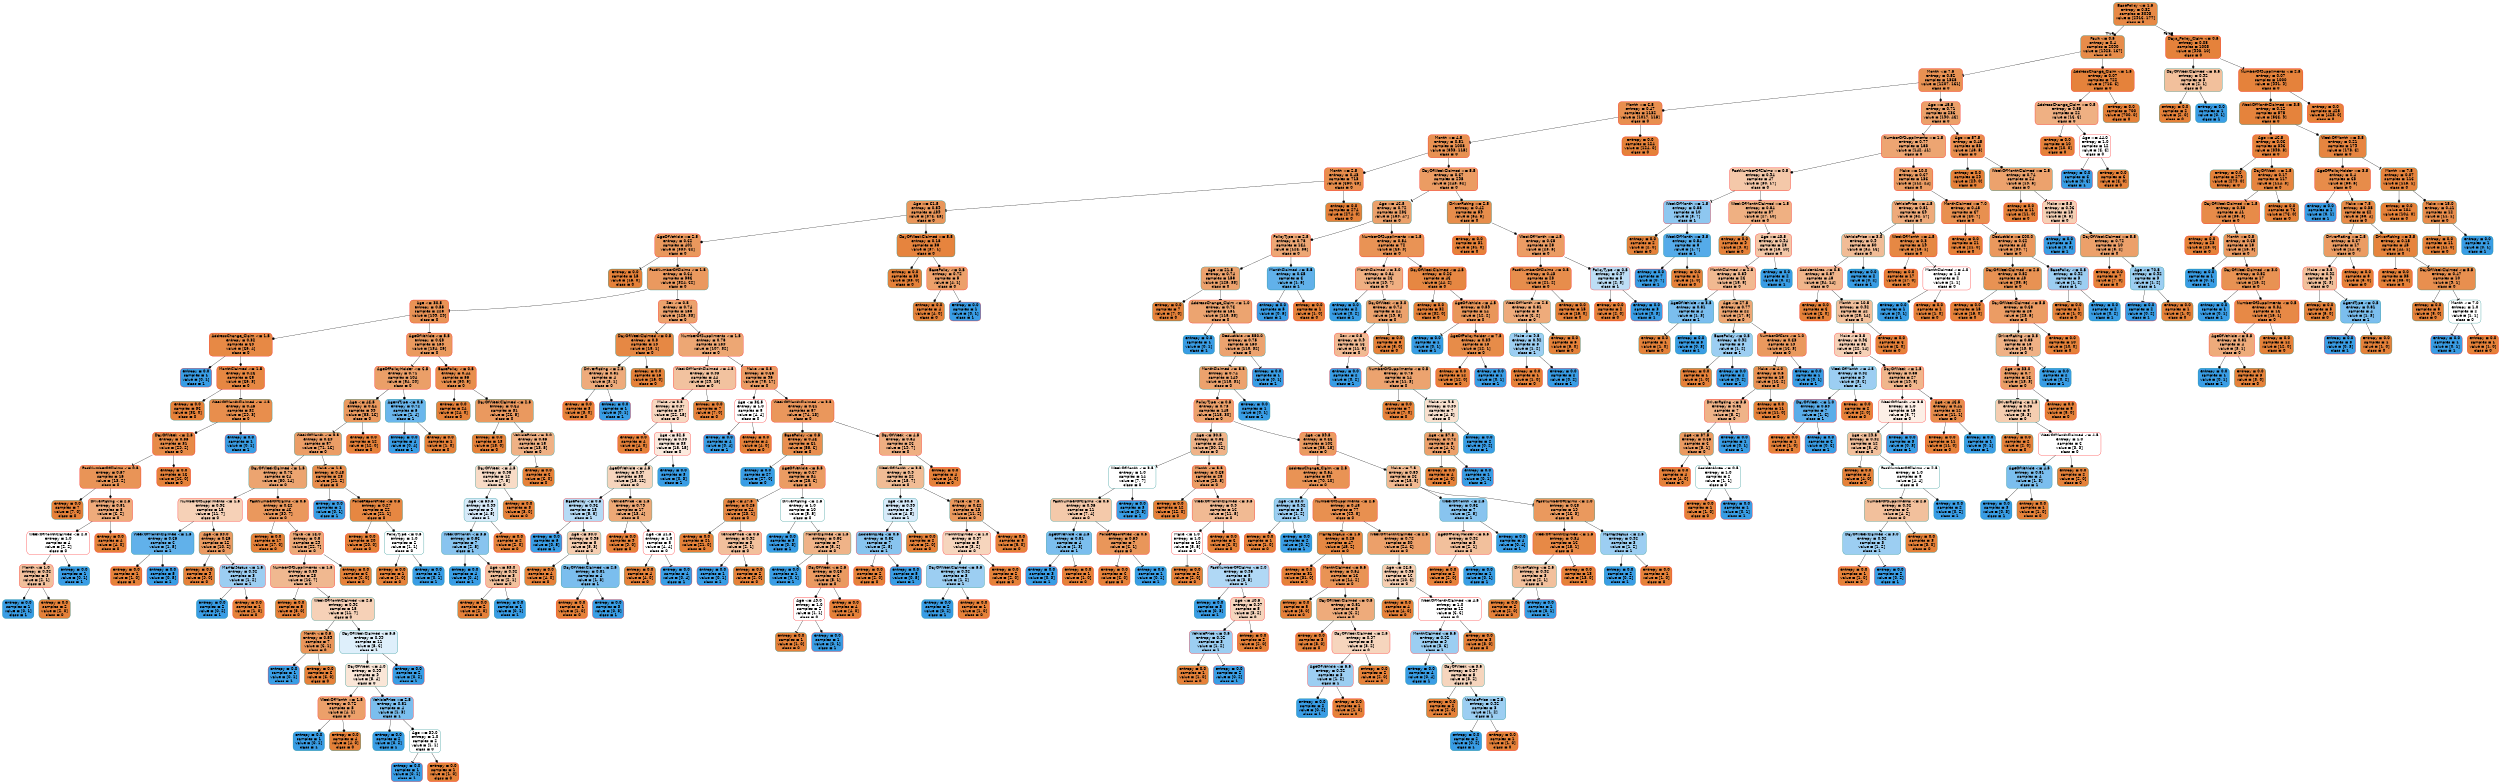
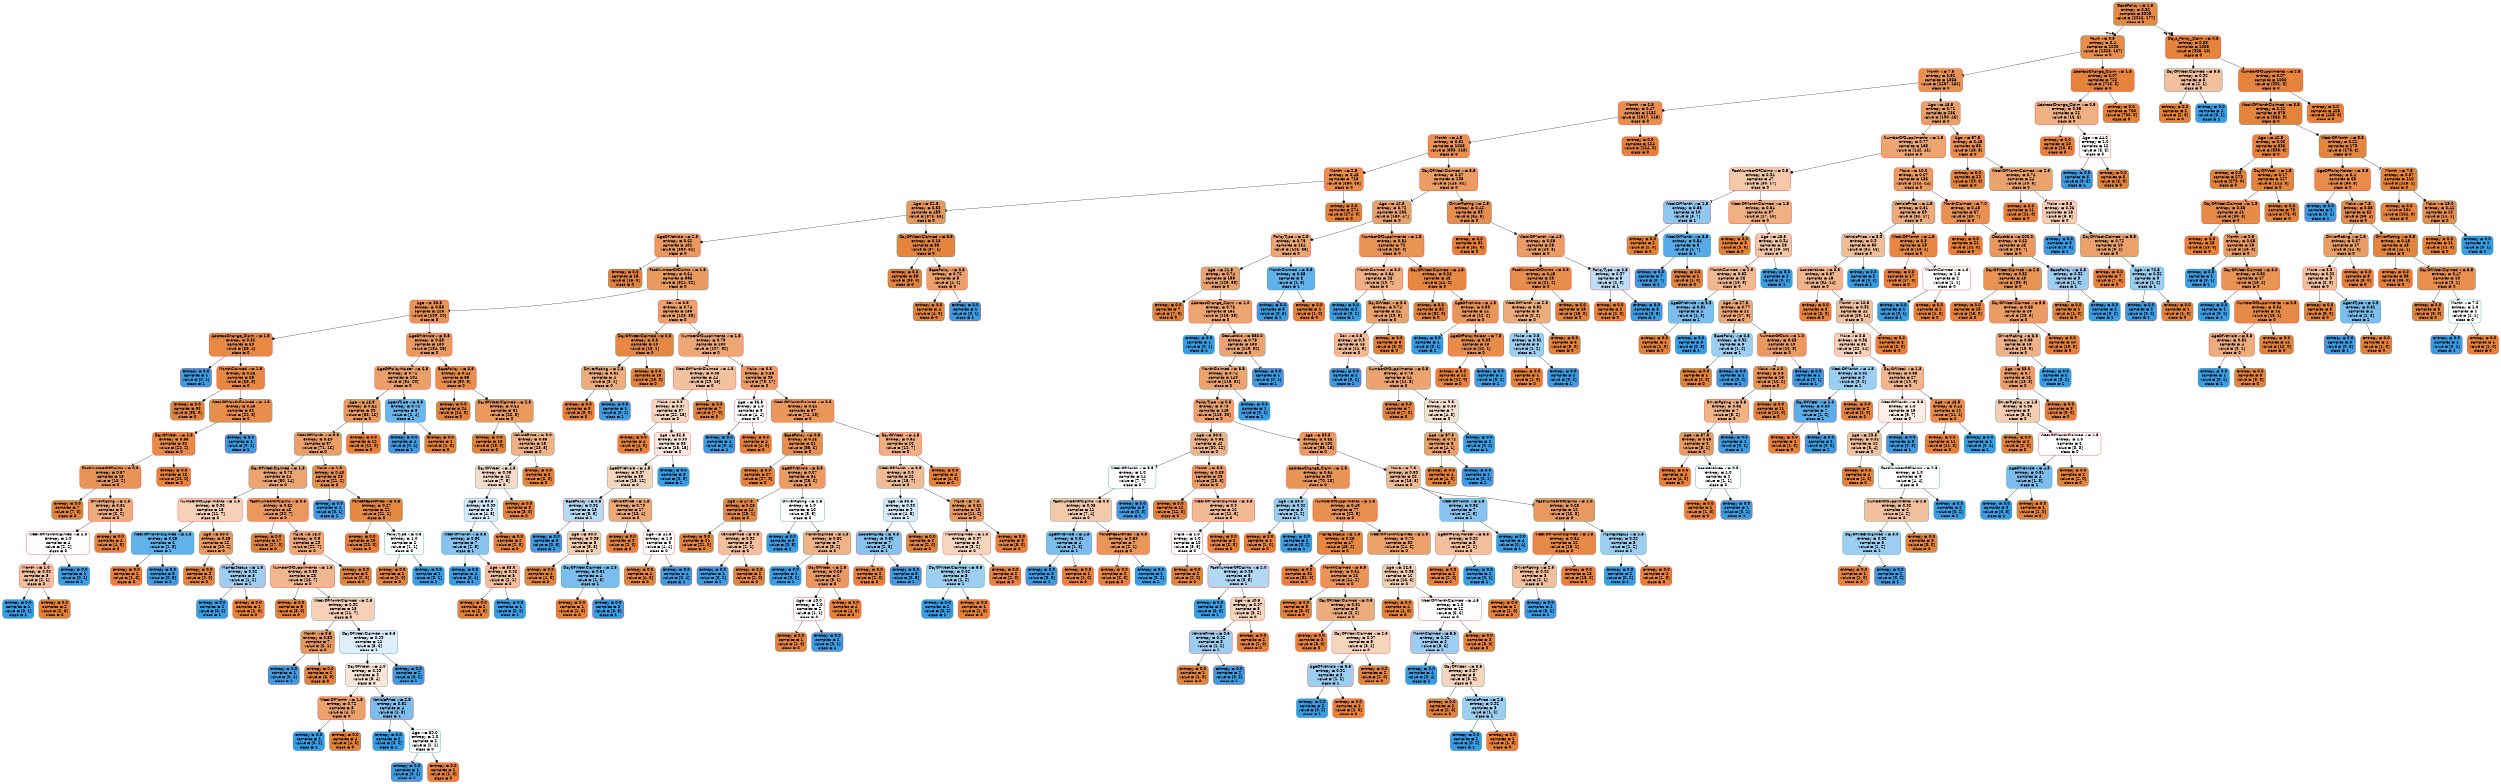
node "entropy = 0.0 samples = 279 value = [279, 0] entropy = 0": label "entropy = 0.0 samples = 279 value = [279, 0] entropy = 0" -> "entropy = 0.0 samples = 279 value = [279, 0] class = 0"
node "entropy = 0.0 samples = 27 value = [27, 0] class = 0": fillcolor #399de5 -> #e58139
